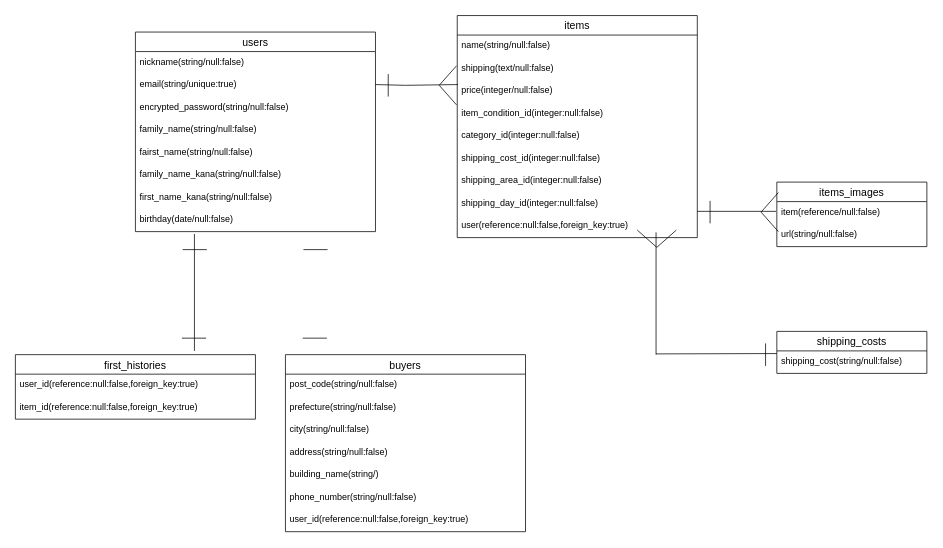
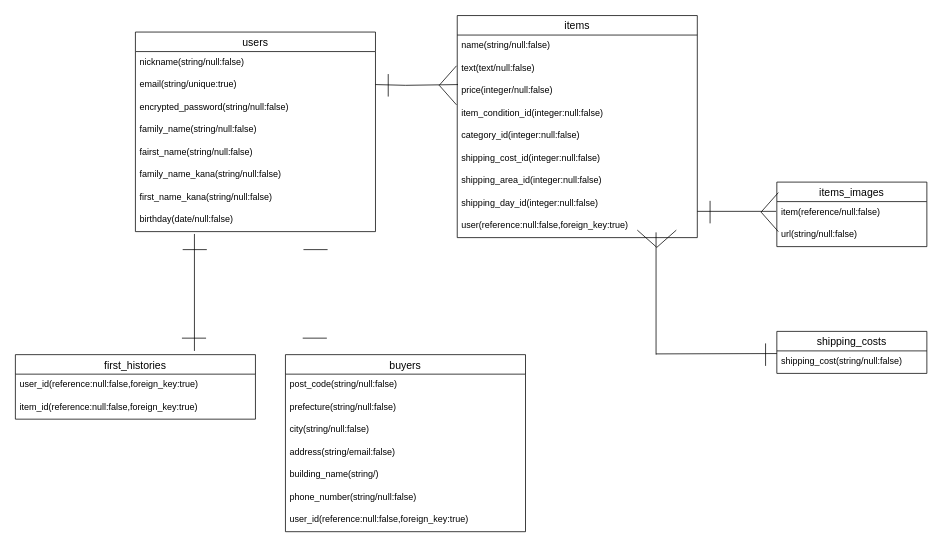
node "shipping(text/null:false)": label "shipping(text/null:false)" -> "text(text/null:false)"
node "address(string/null:false)": label "address(string/null:false)" -> "address(string/email:false)"
